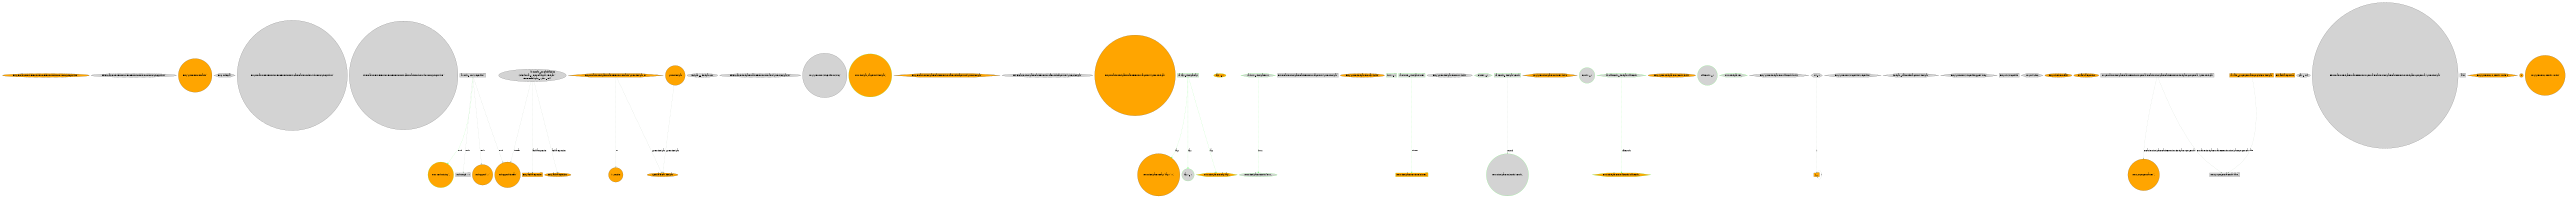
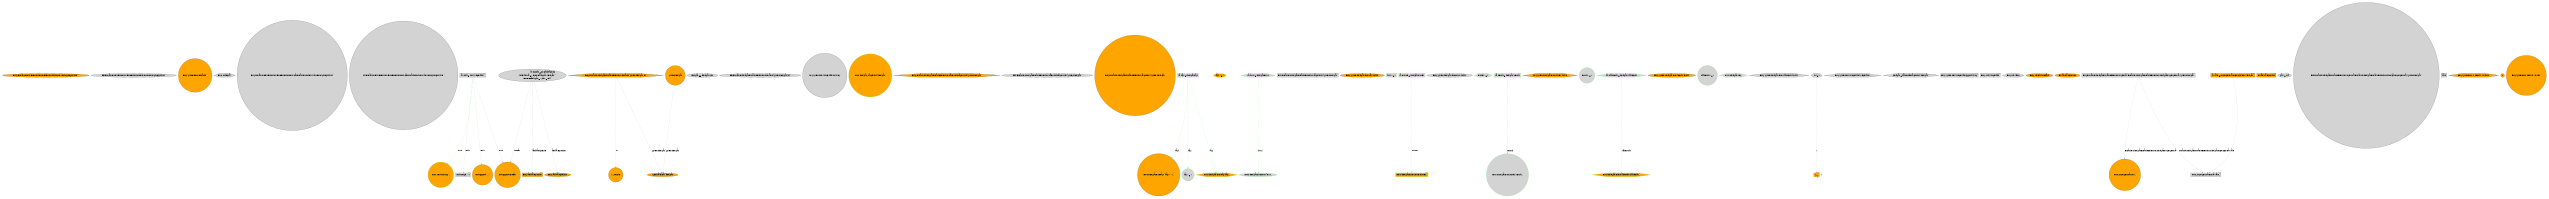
node "Entry System.Text.StringBuilder.Append(string)": shape hexagon -> folder
